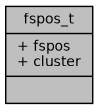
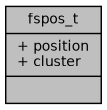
node "fspos_t": text "+ fspos" -> "+ position"
